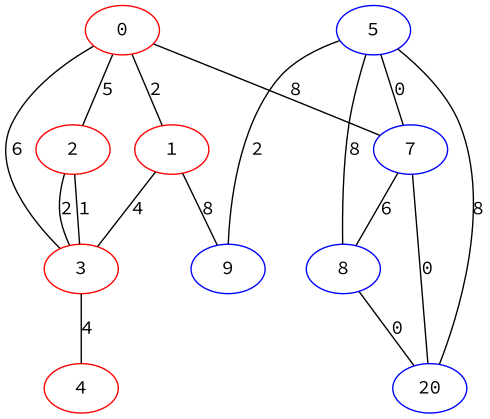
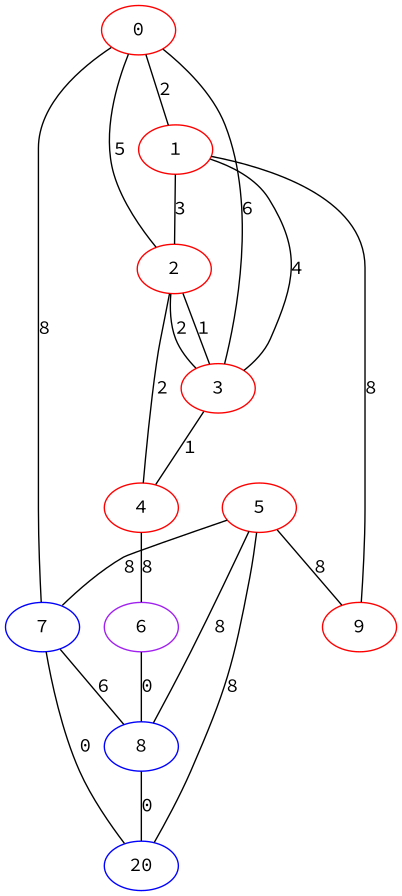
node "5": color blue -> red
edge "5" -- "7": label "0" -> "8"
edge "5" -- "9": label "2" -> "8"
edge "1" -- "2": added, label "3"
node "9": color blue -> red
edge "3" -- "4": label "4" -> "1"
edge "2" -- "4": added, label "2"
node "6": added
